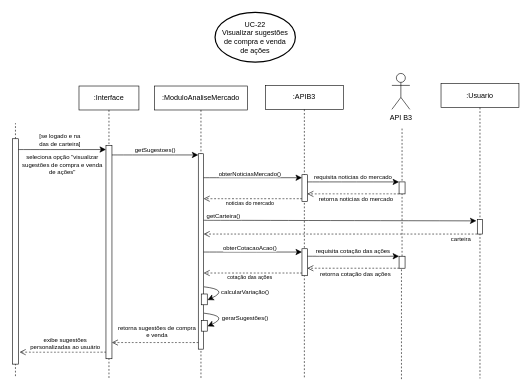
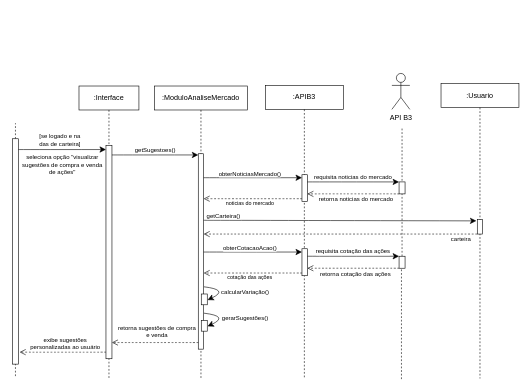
node "UC-22 Visualizar sugestões de compra e venda de ações": removed
